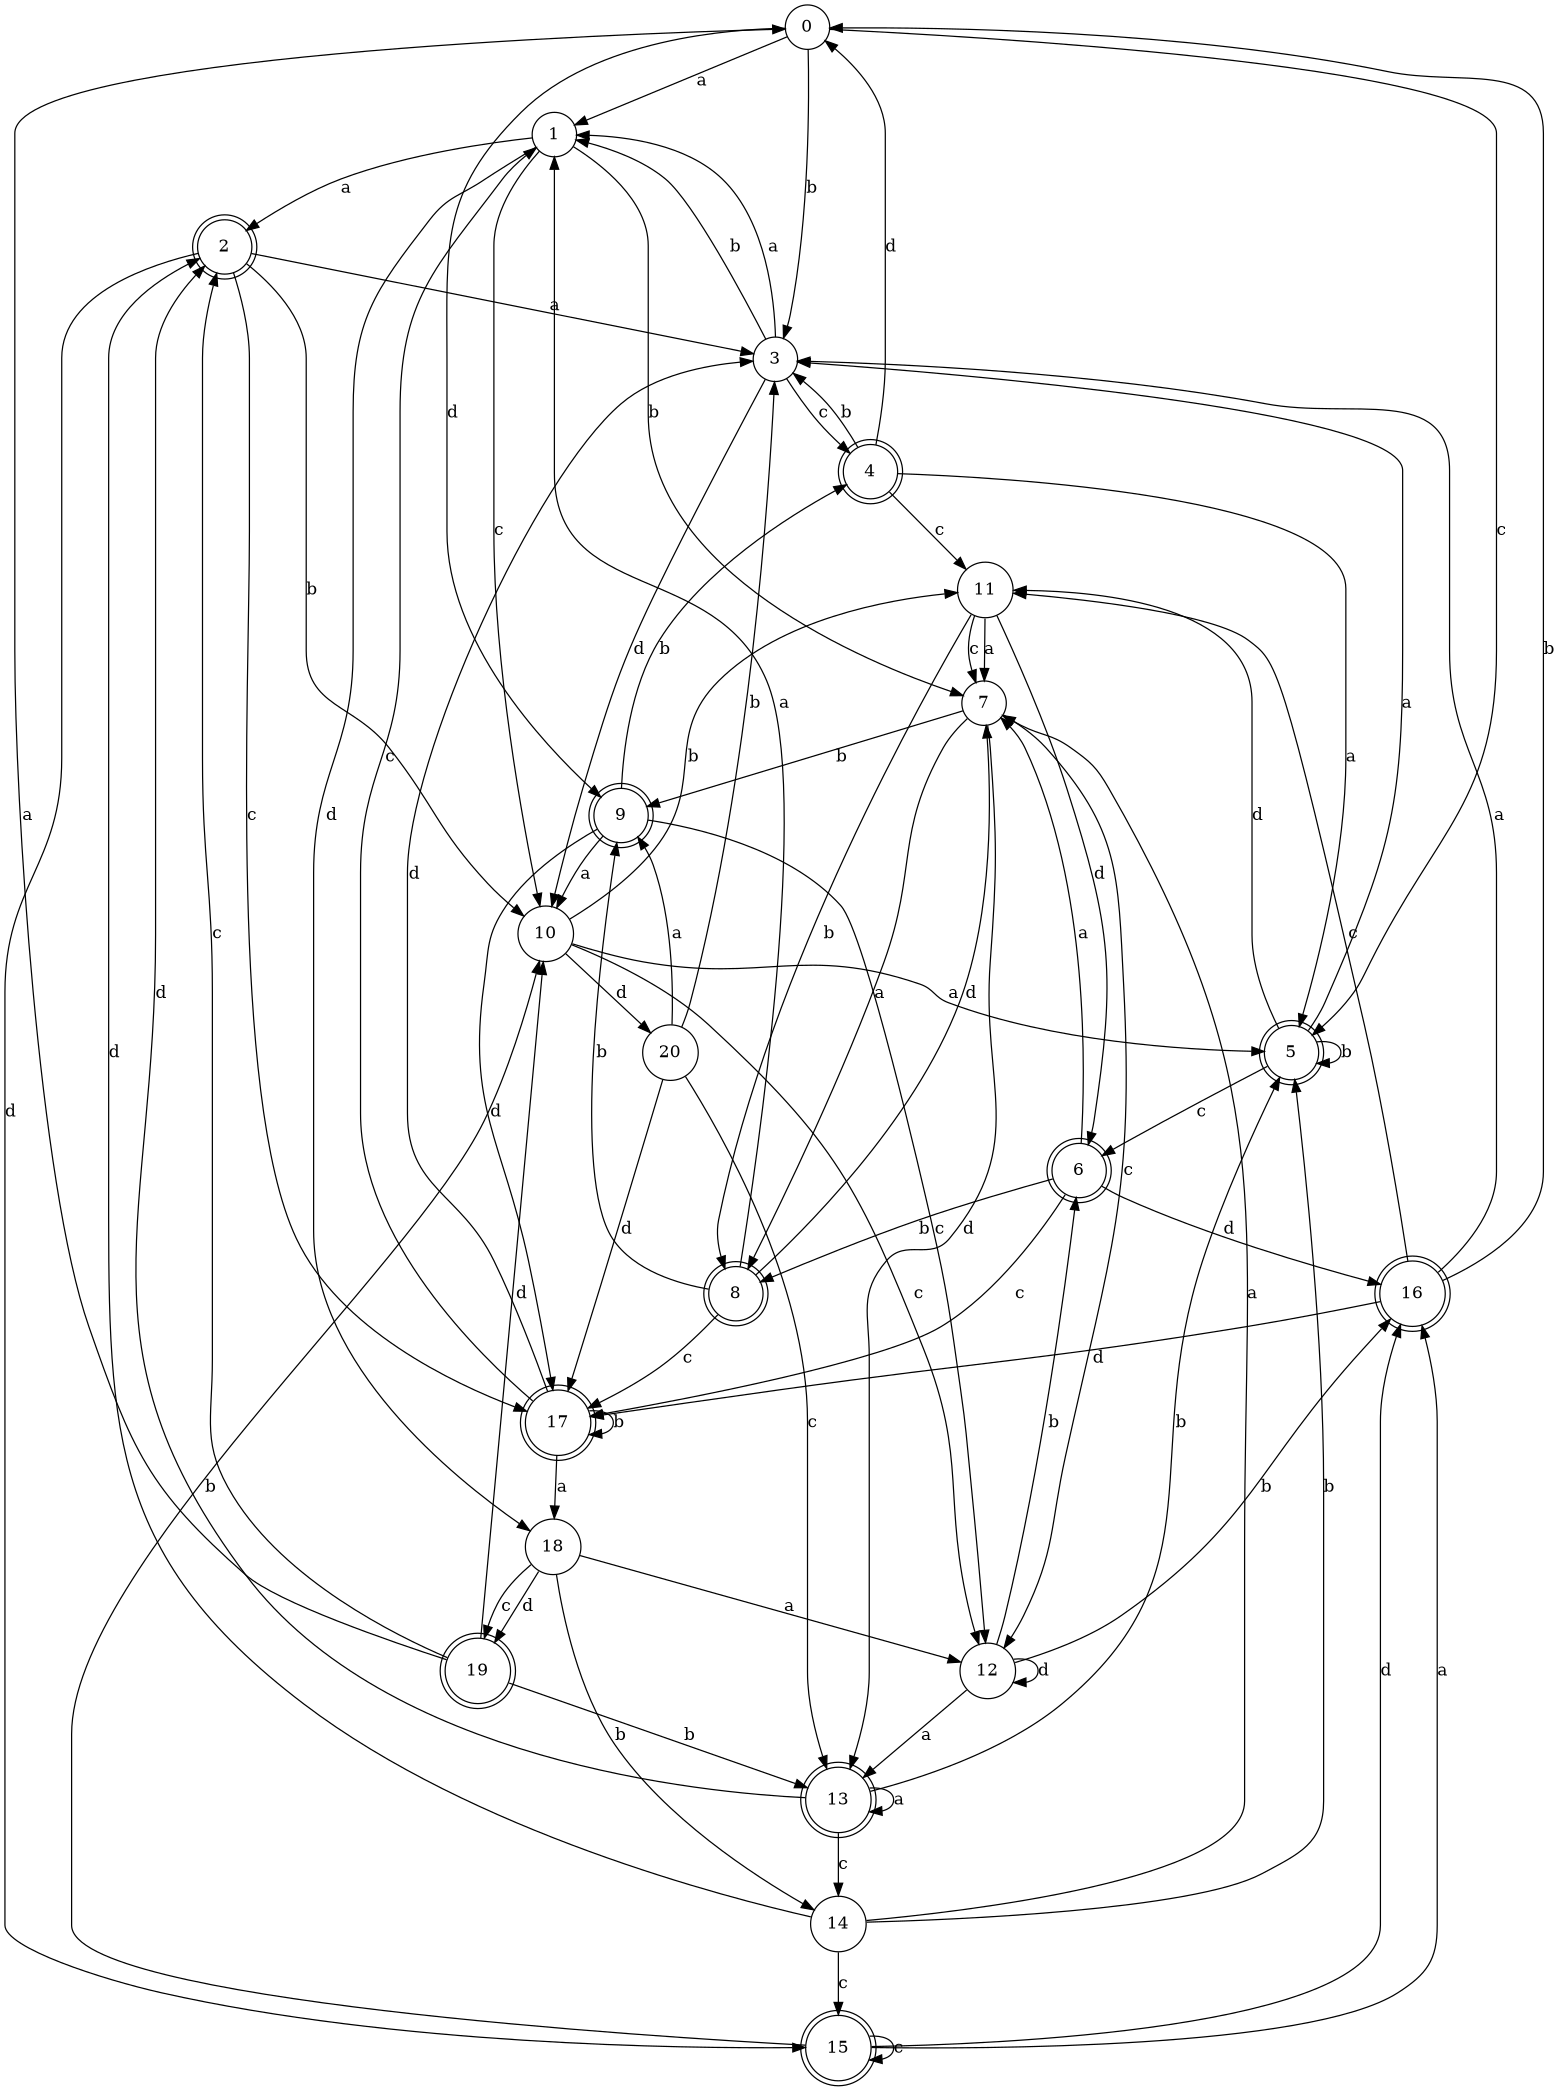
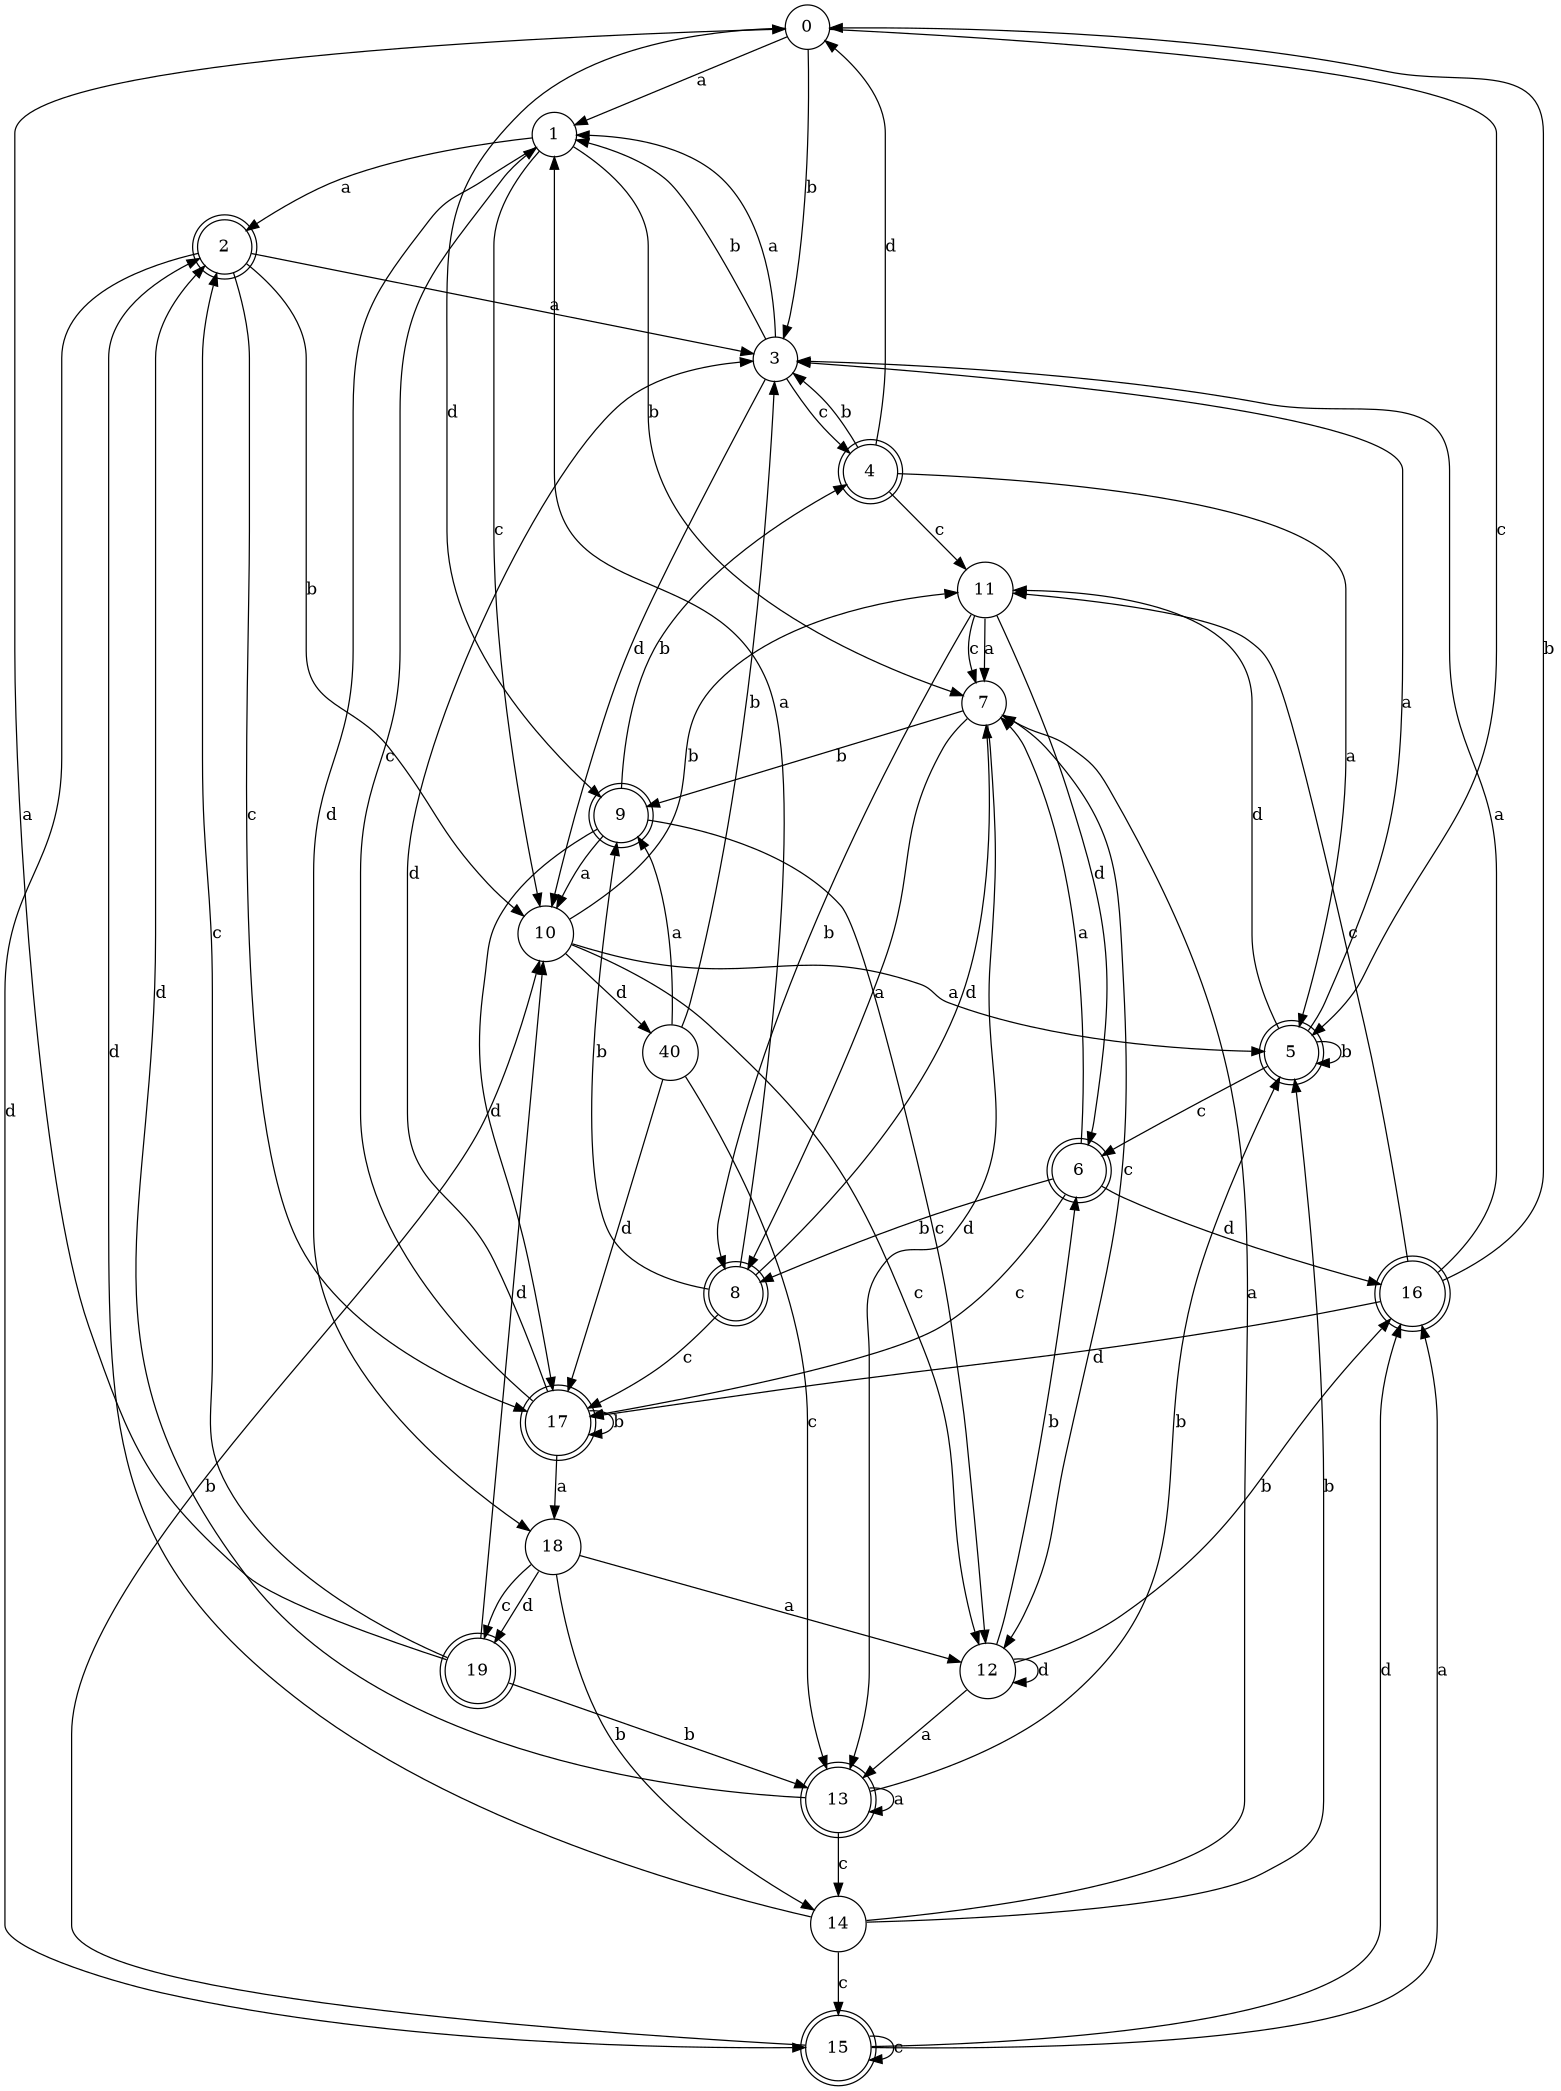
node "20": label "20" -> "40"
